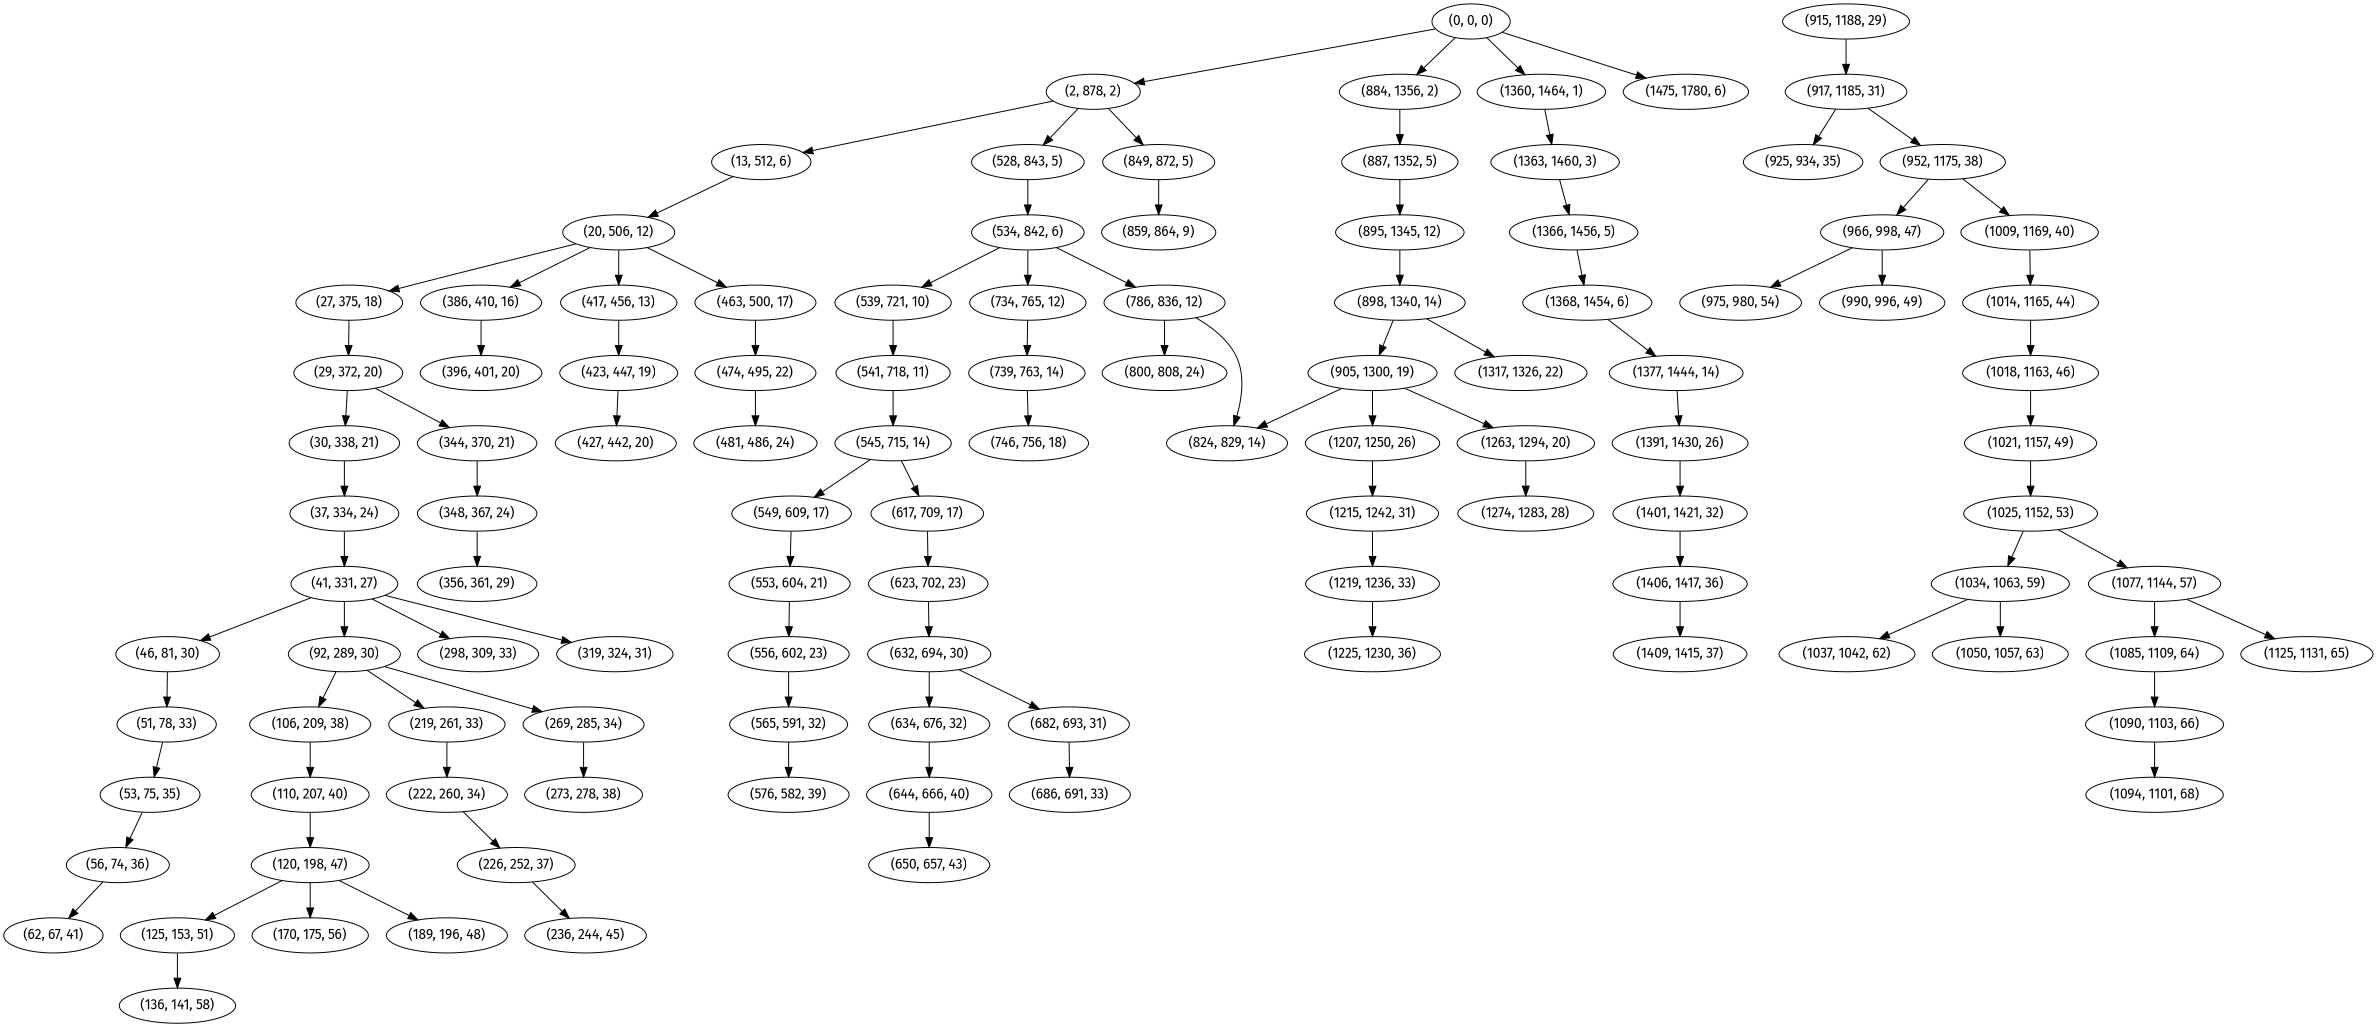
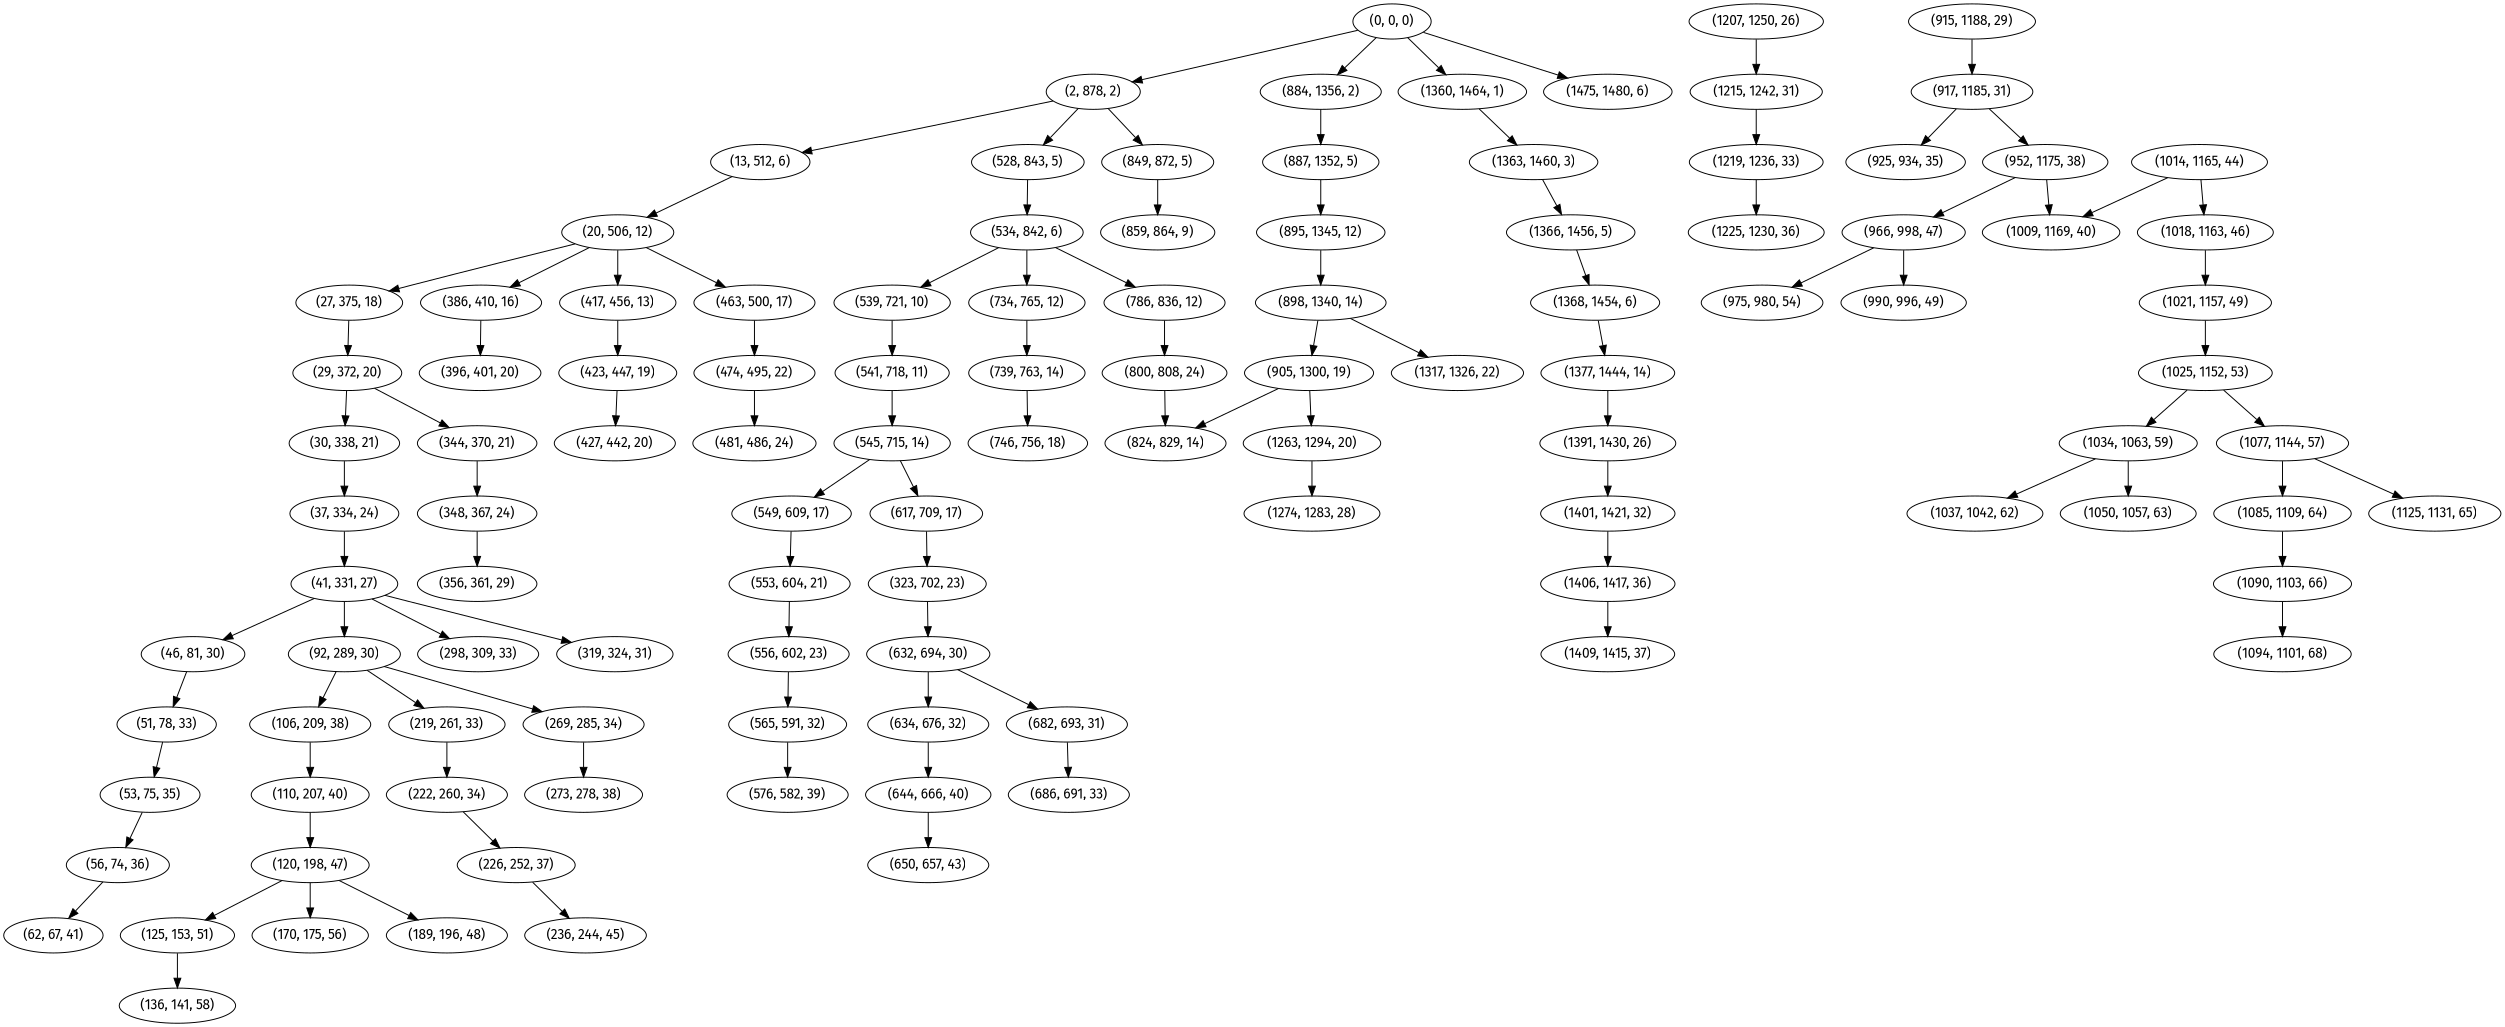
node "(1475, 1780, 6)": label "(1475, 1780, 6)" -> "(1475, 1480, 6)"
edge "(1009, 1169, 40)" -> "(1014, 1165, 44)": reversed
edge "(786, 836, 12)" -> "(824, 829, 14)": now "(800, 808, 24)" -> "(824, 829, 14)"
edge "(905, 1300, 19)" -> "(1207, 1250, 26)": removed
node "(623, 702, 23)": label "(623, 702, 23)" -> "(323, 702, 23)"
